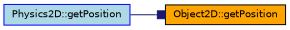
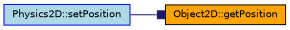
node "Physics2D::getPosition": label "Physics2D::getPosition" -> "Physics2D::setPosition"
